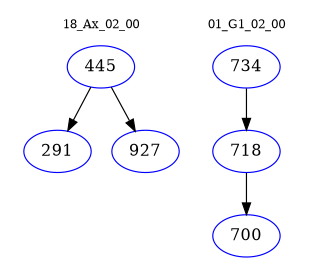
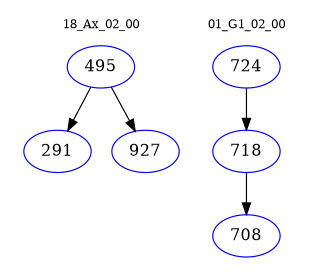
node "445": label "445" -> "495"
node "734": label "734" -> "724"
node "700": label "700" -> "708"
